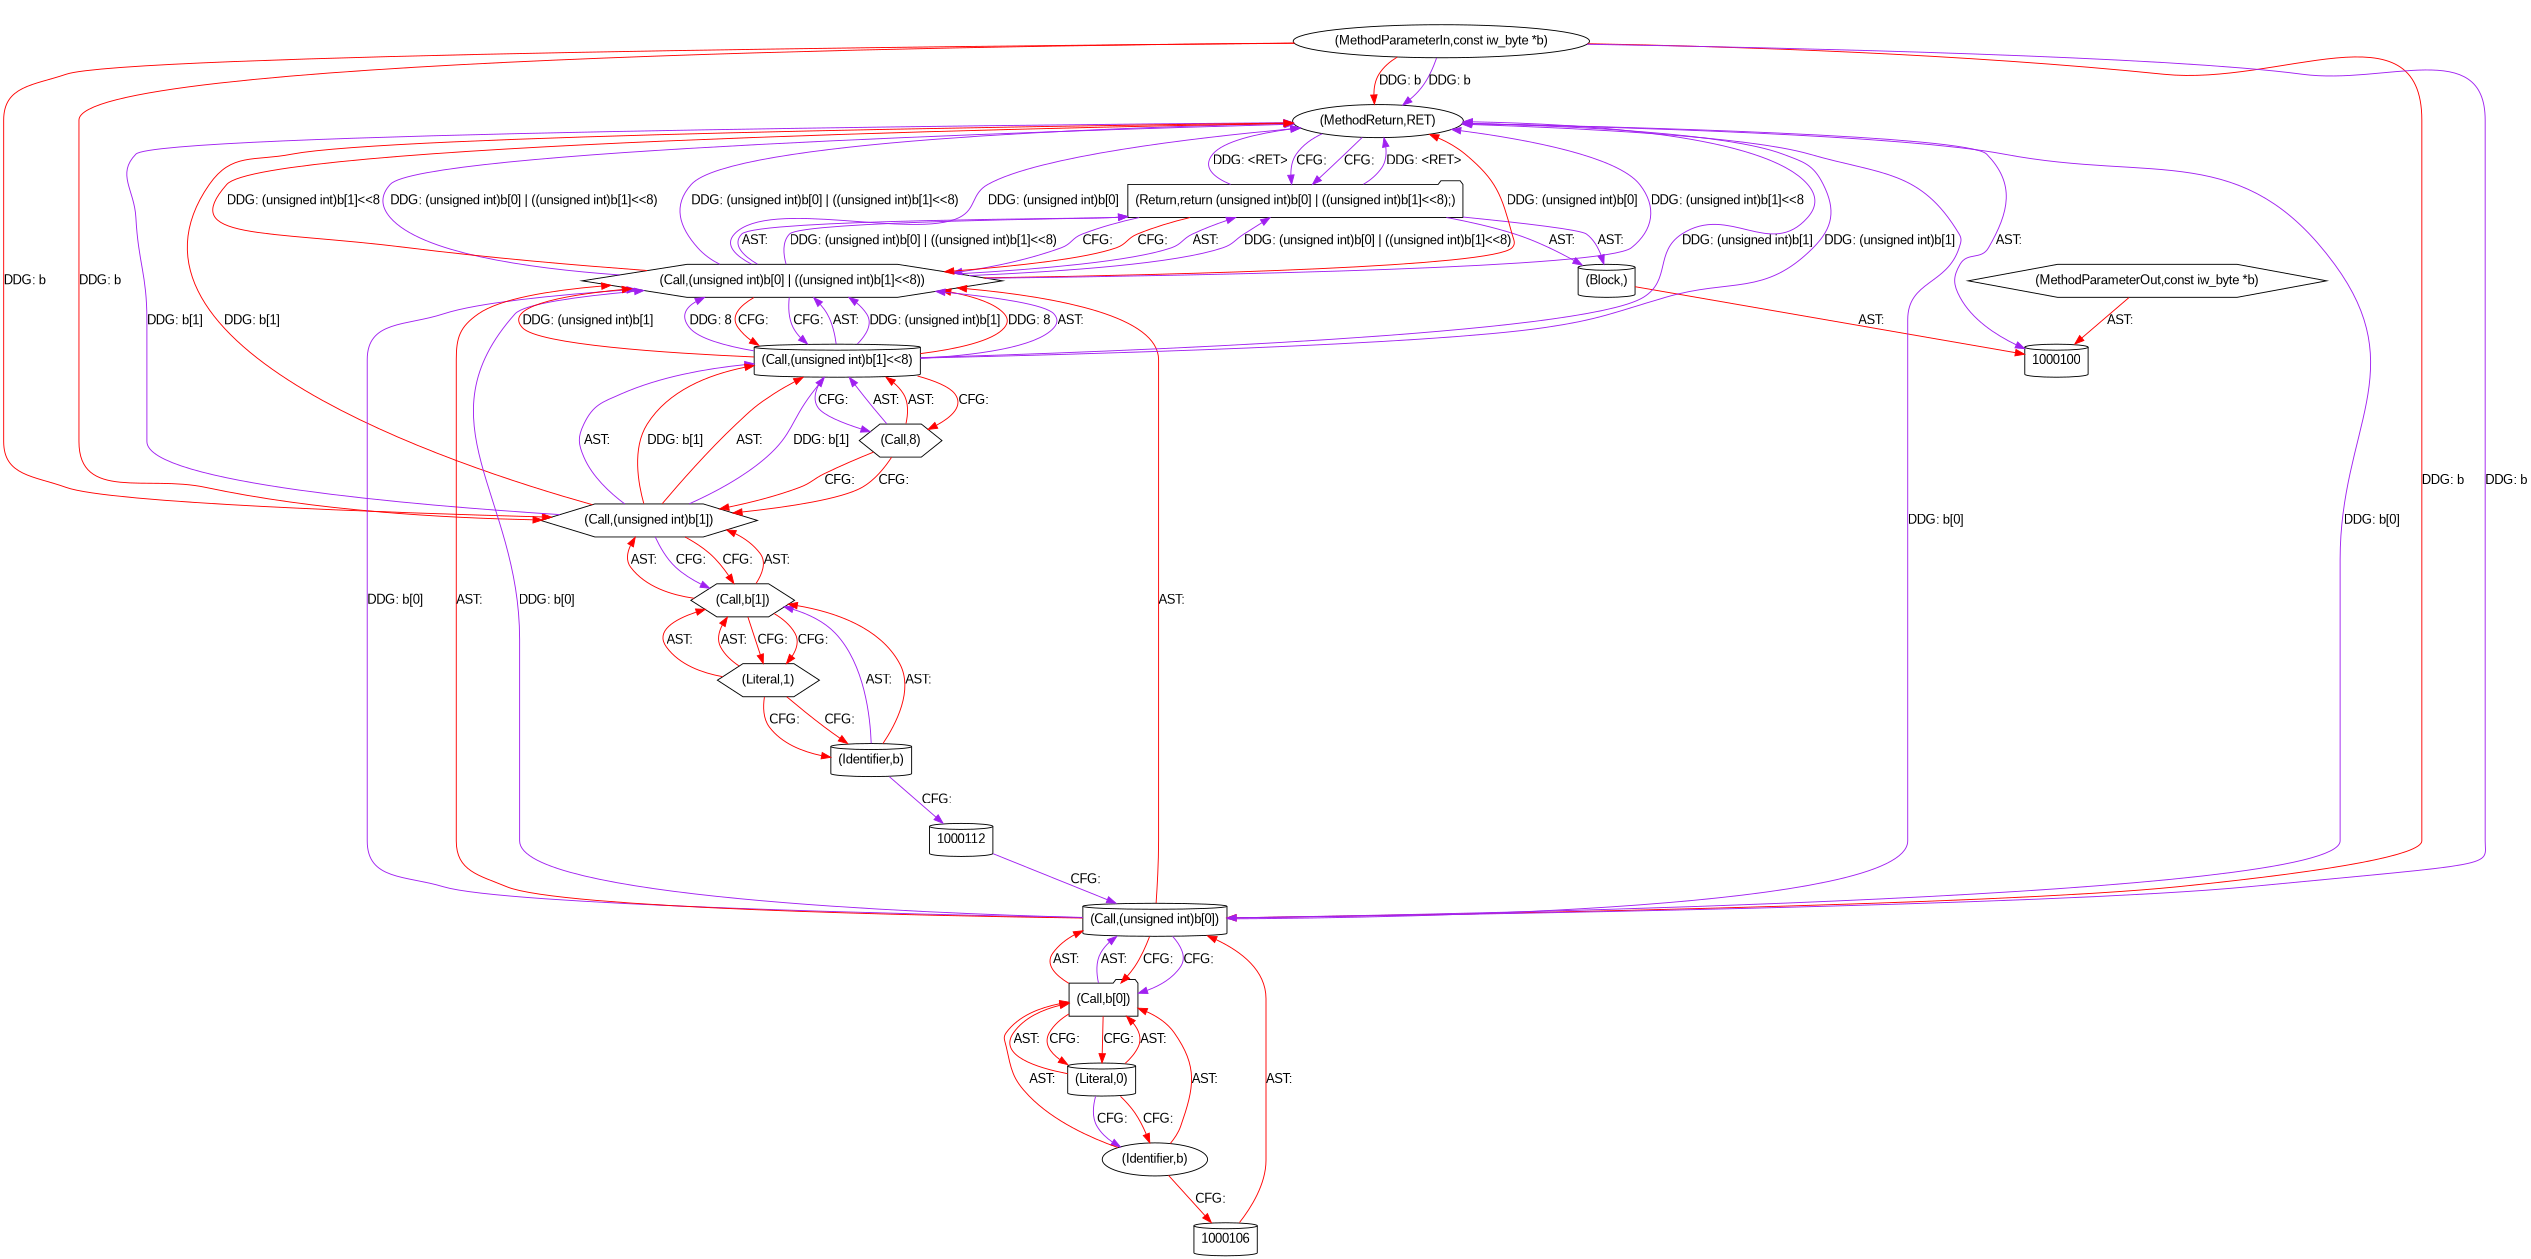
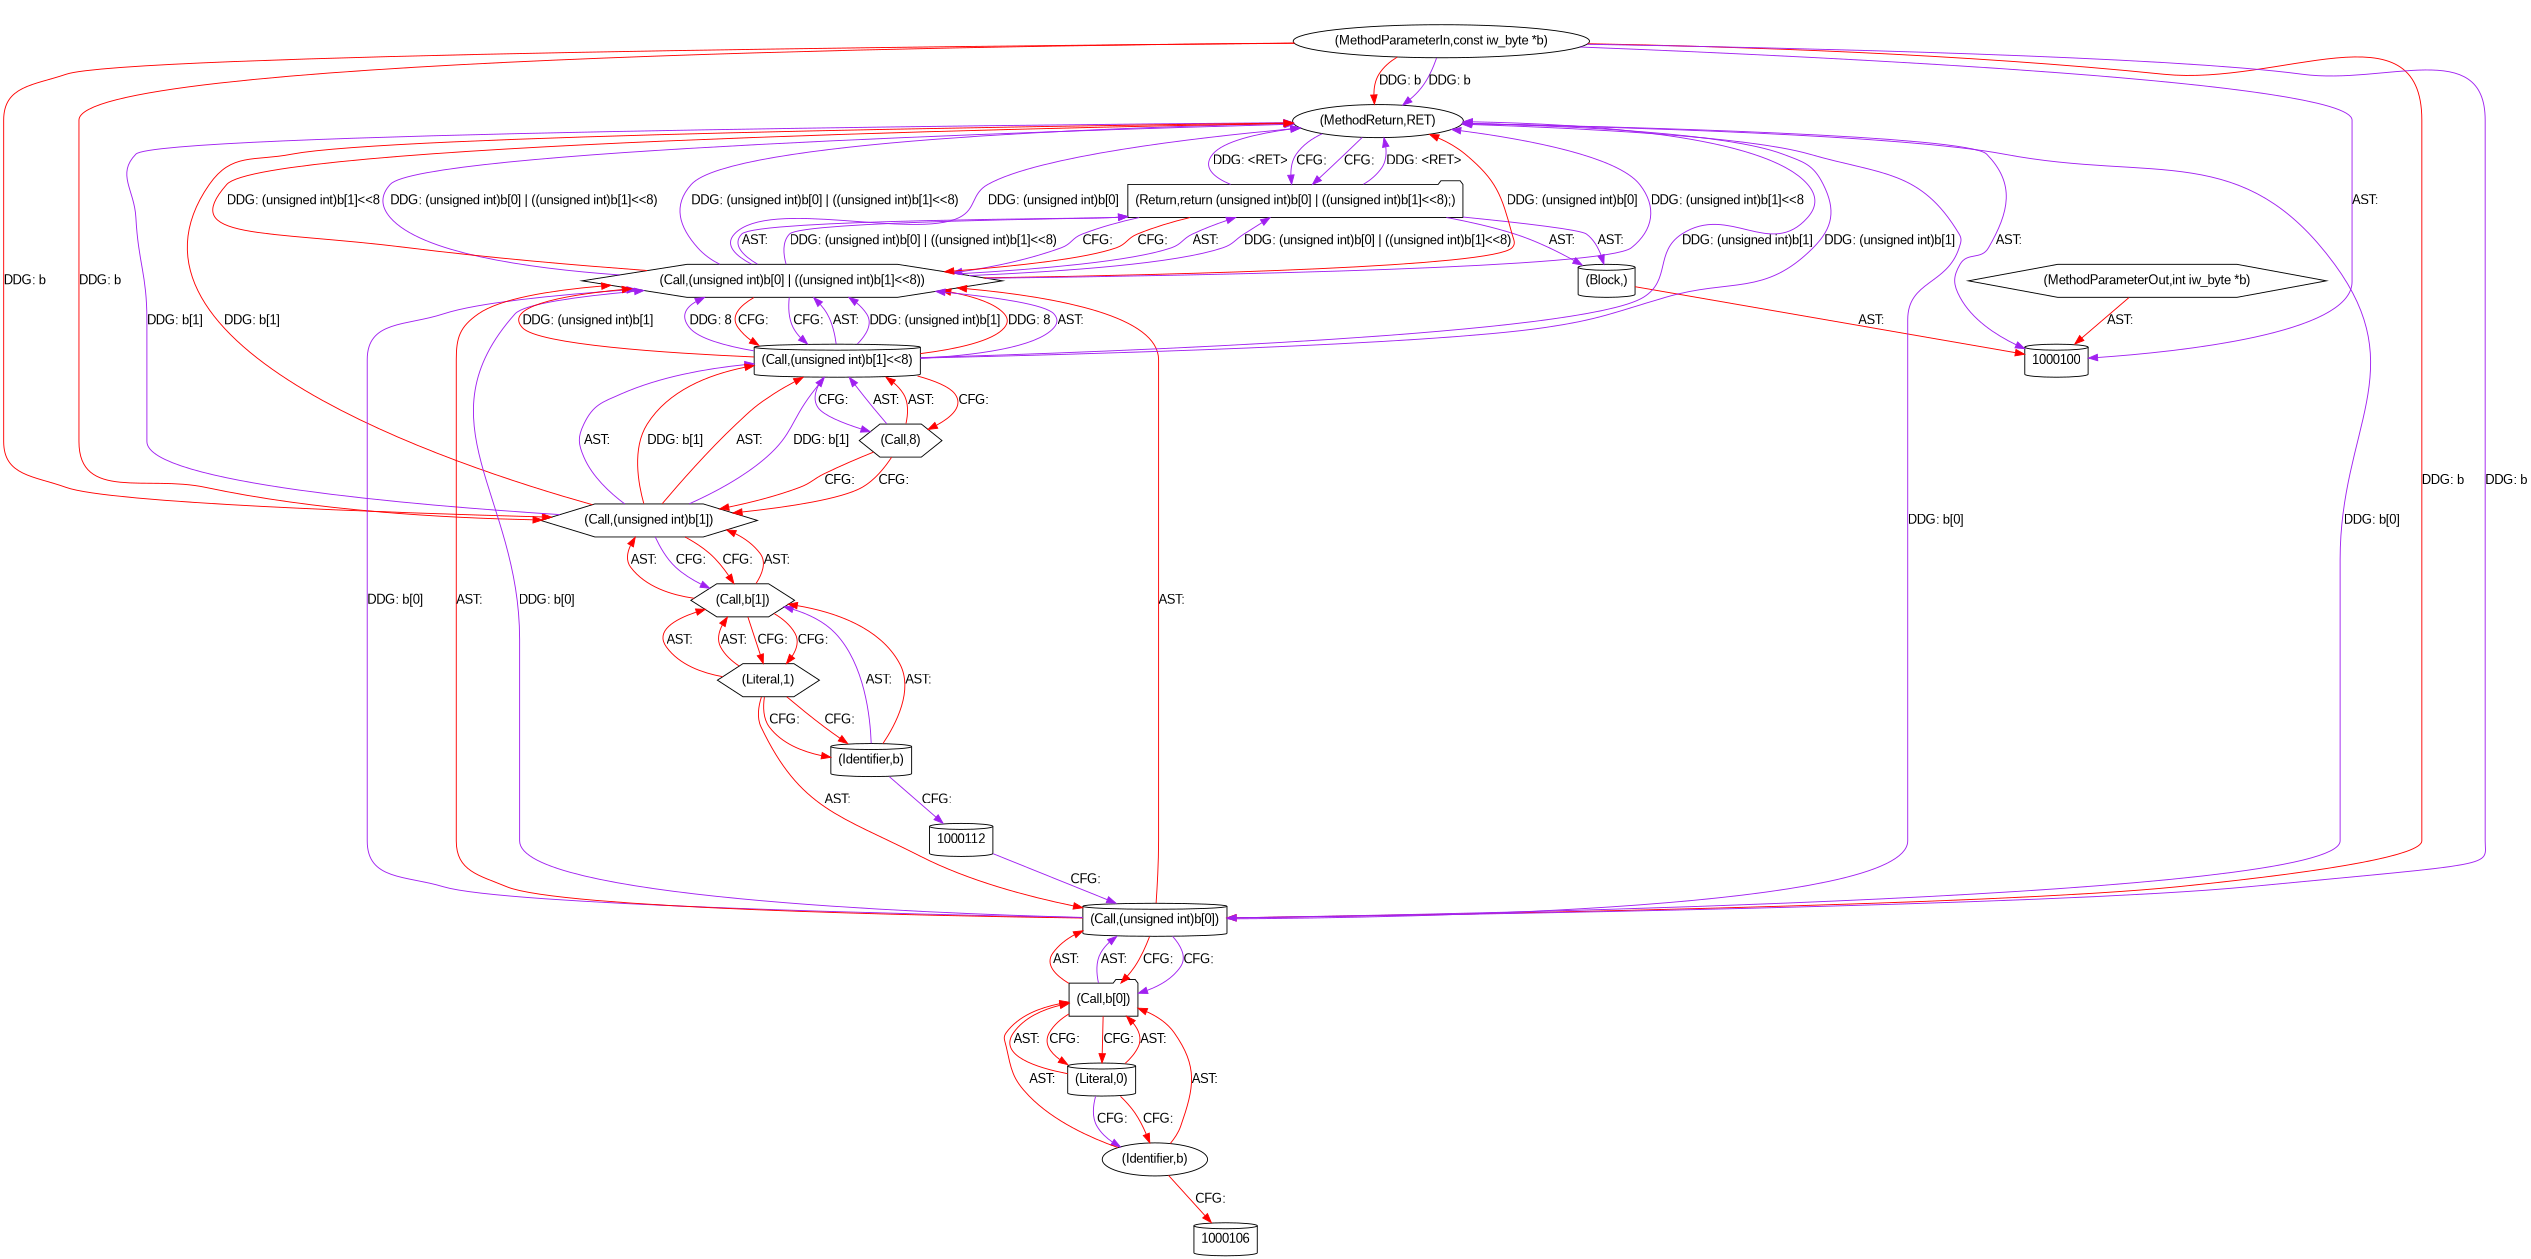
edge "(MethodParameterIn,const iw_byte *b)" -> "1000100": added, label "AST:"
node "(MethodParameterOut,const iw_byte *b)": label "(MethodParameterOut,const iw_byte *b)" -> "(MethodParameterOut,int iw_byte *b)"
edge "1000106" -> "(Call,(unsigned int)b[0])": now "(Literal,1)" -> "(Call,(unsigned int)b[0])"
